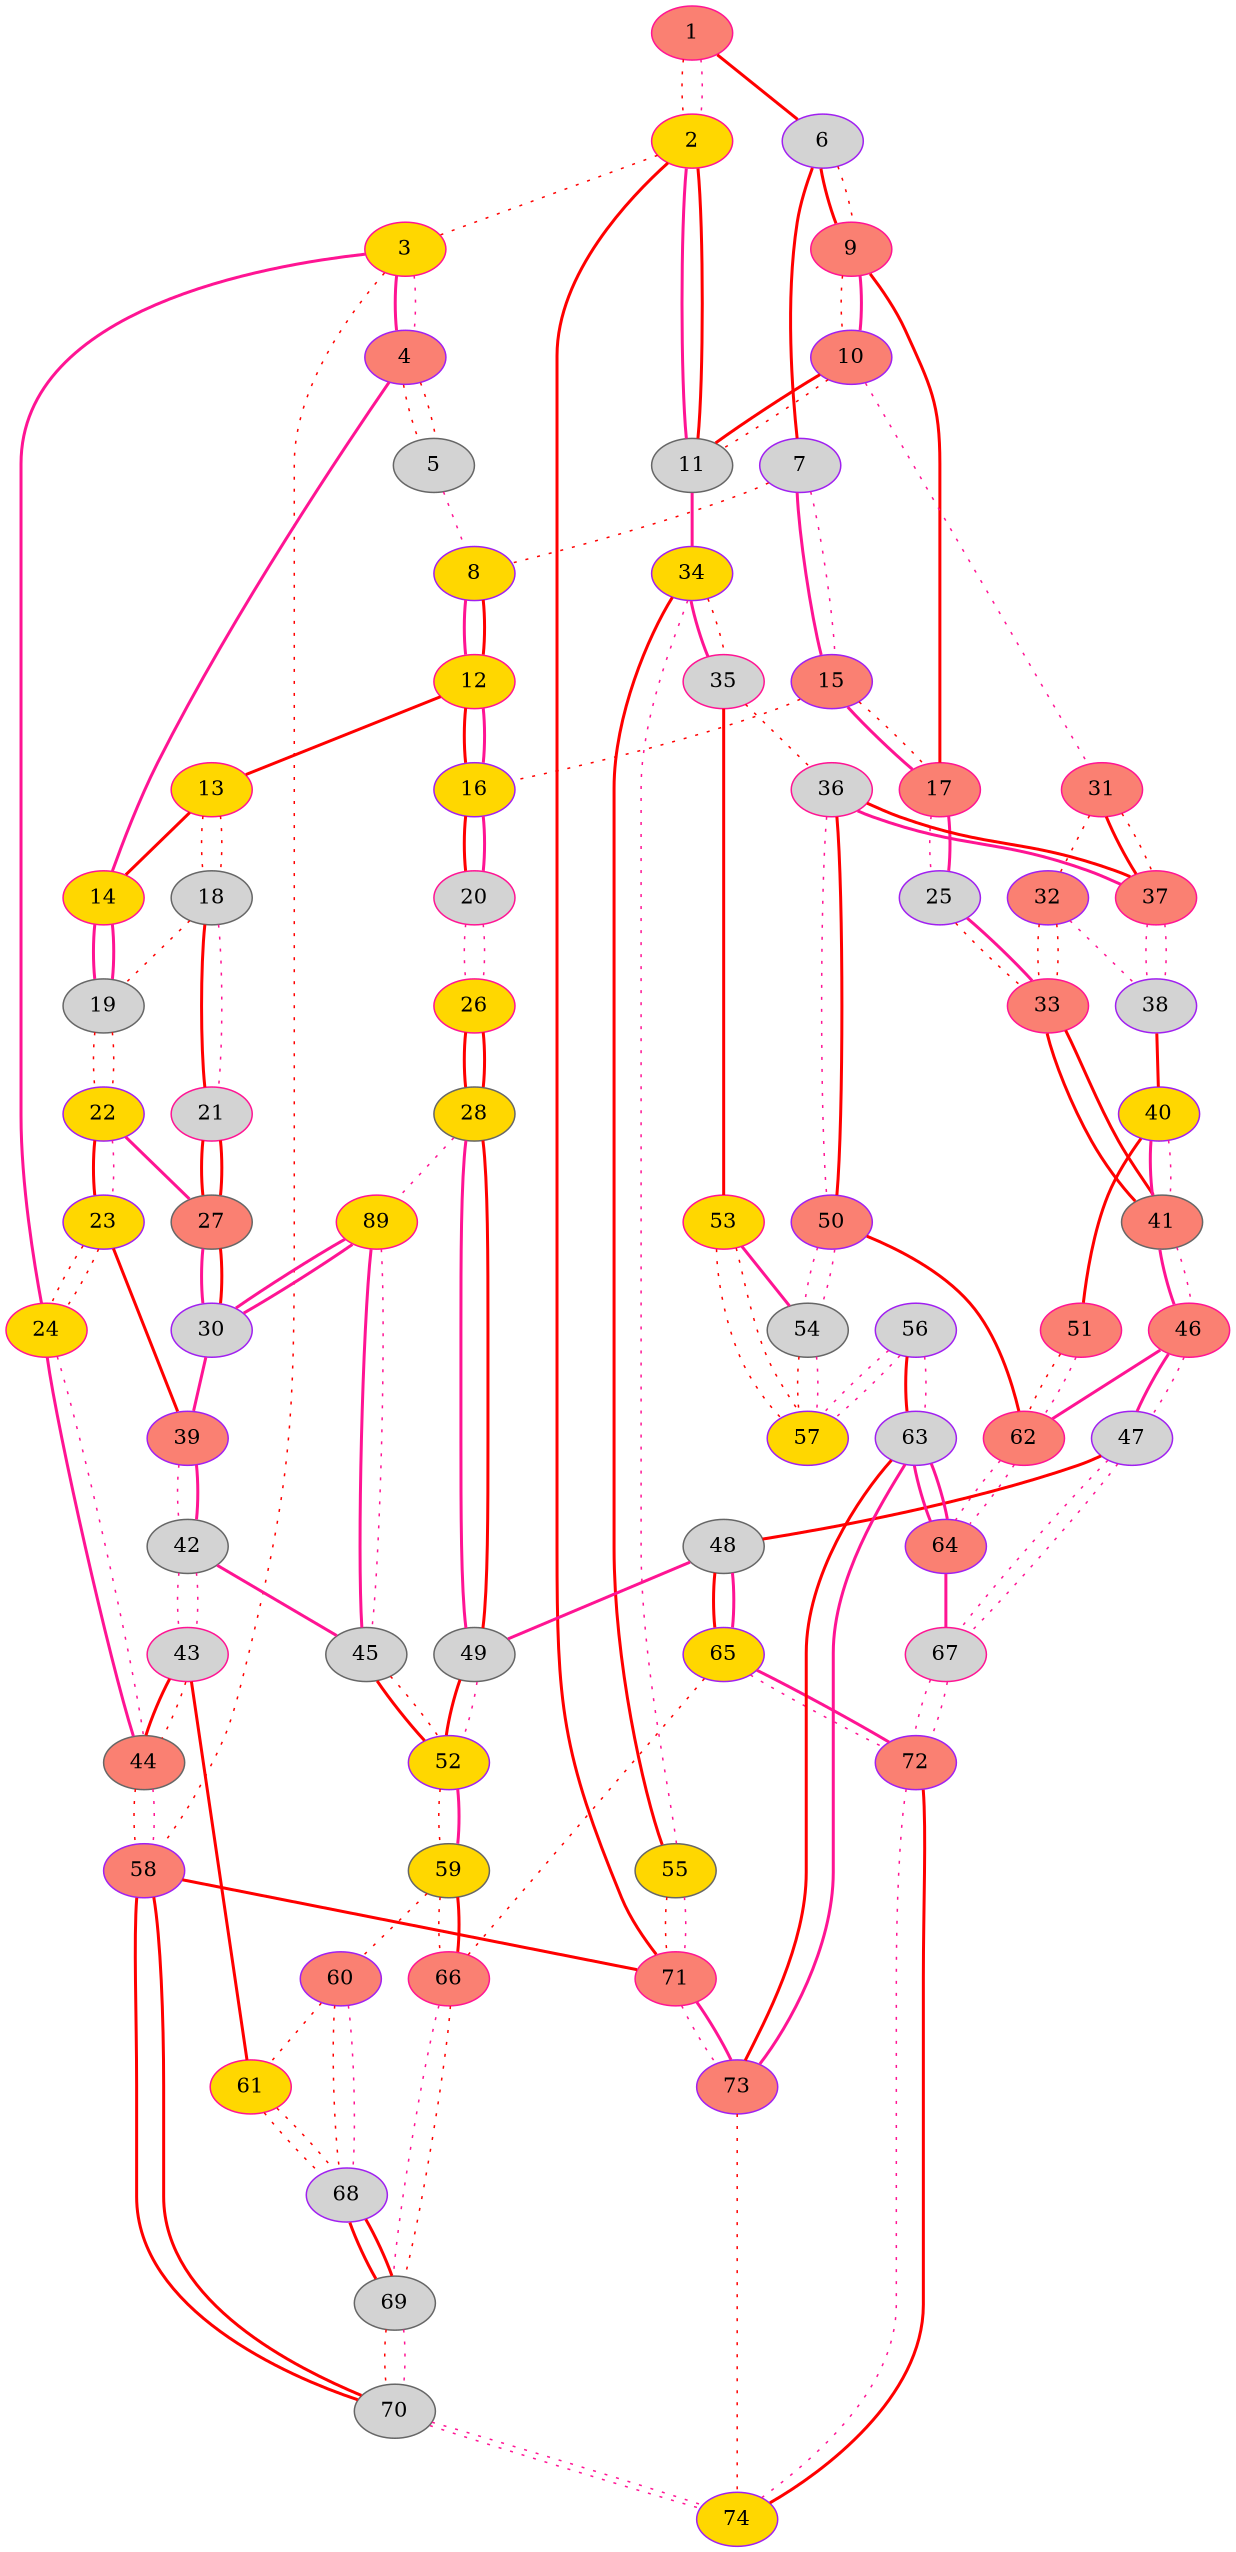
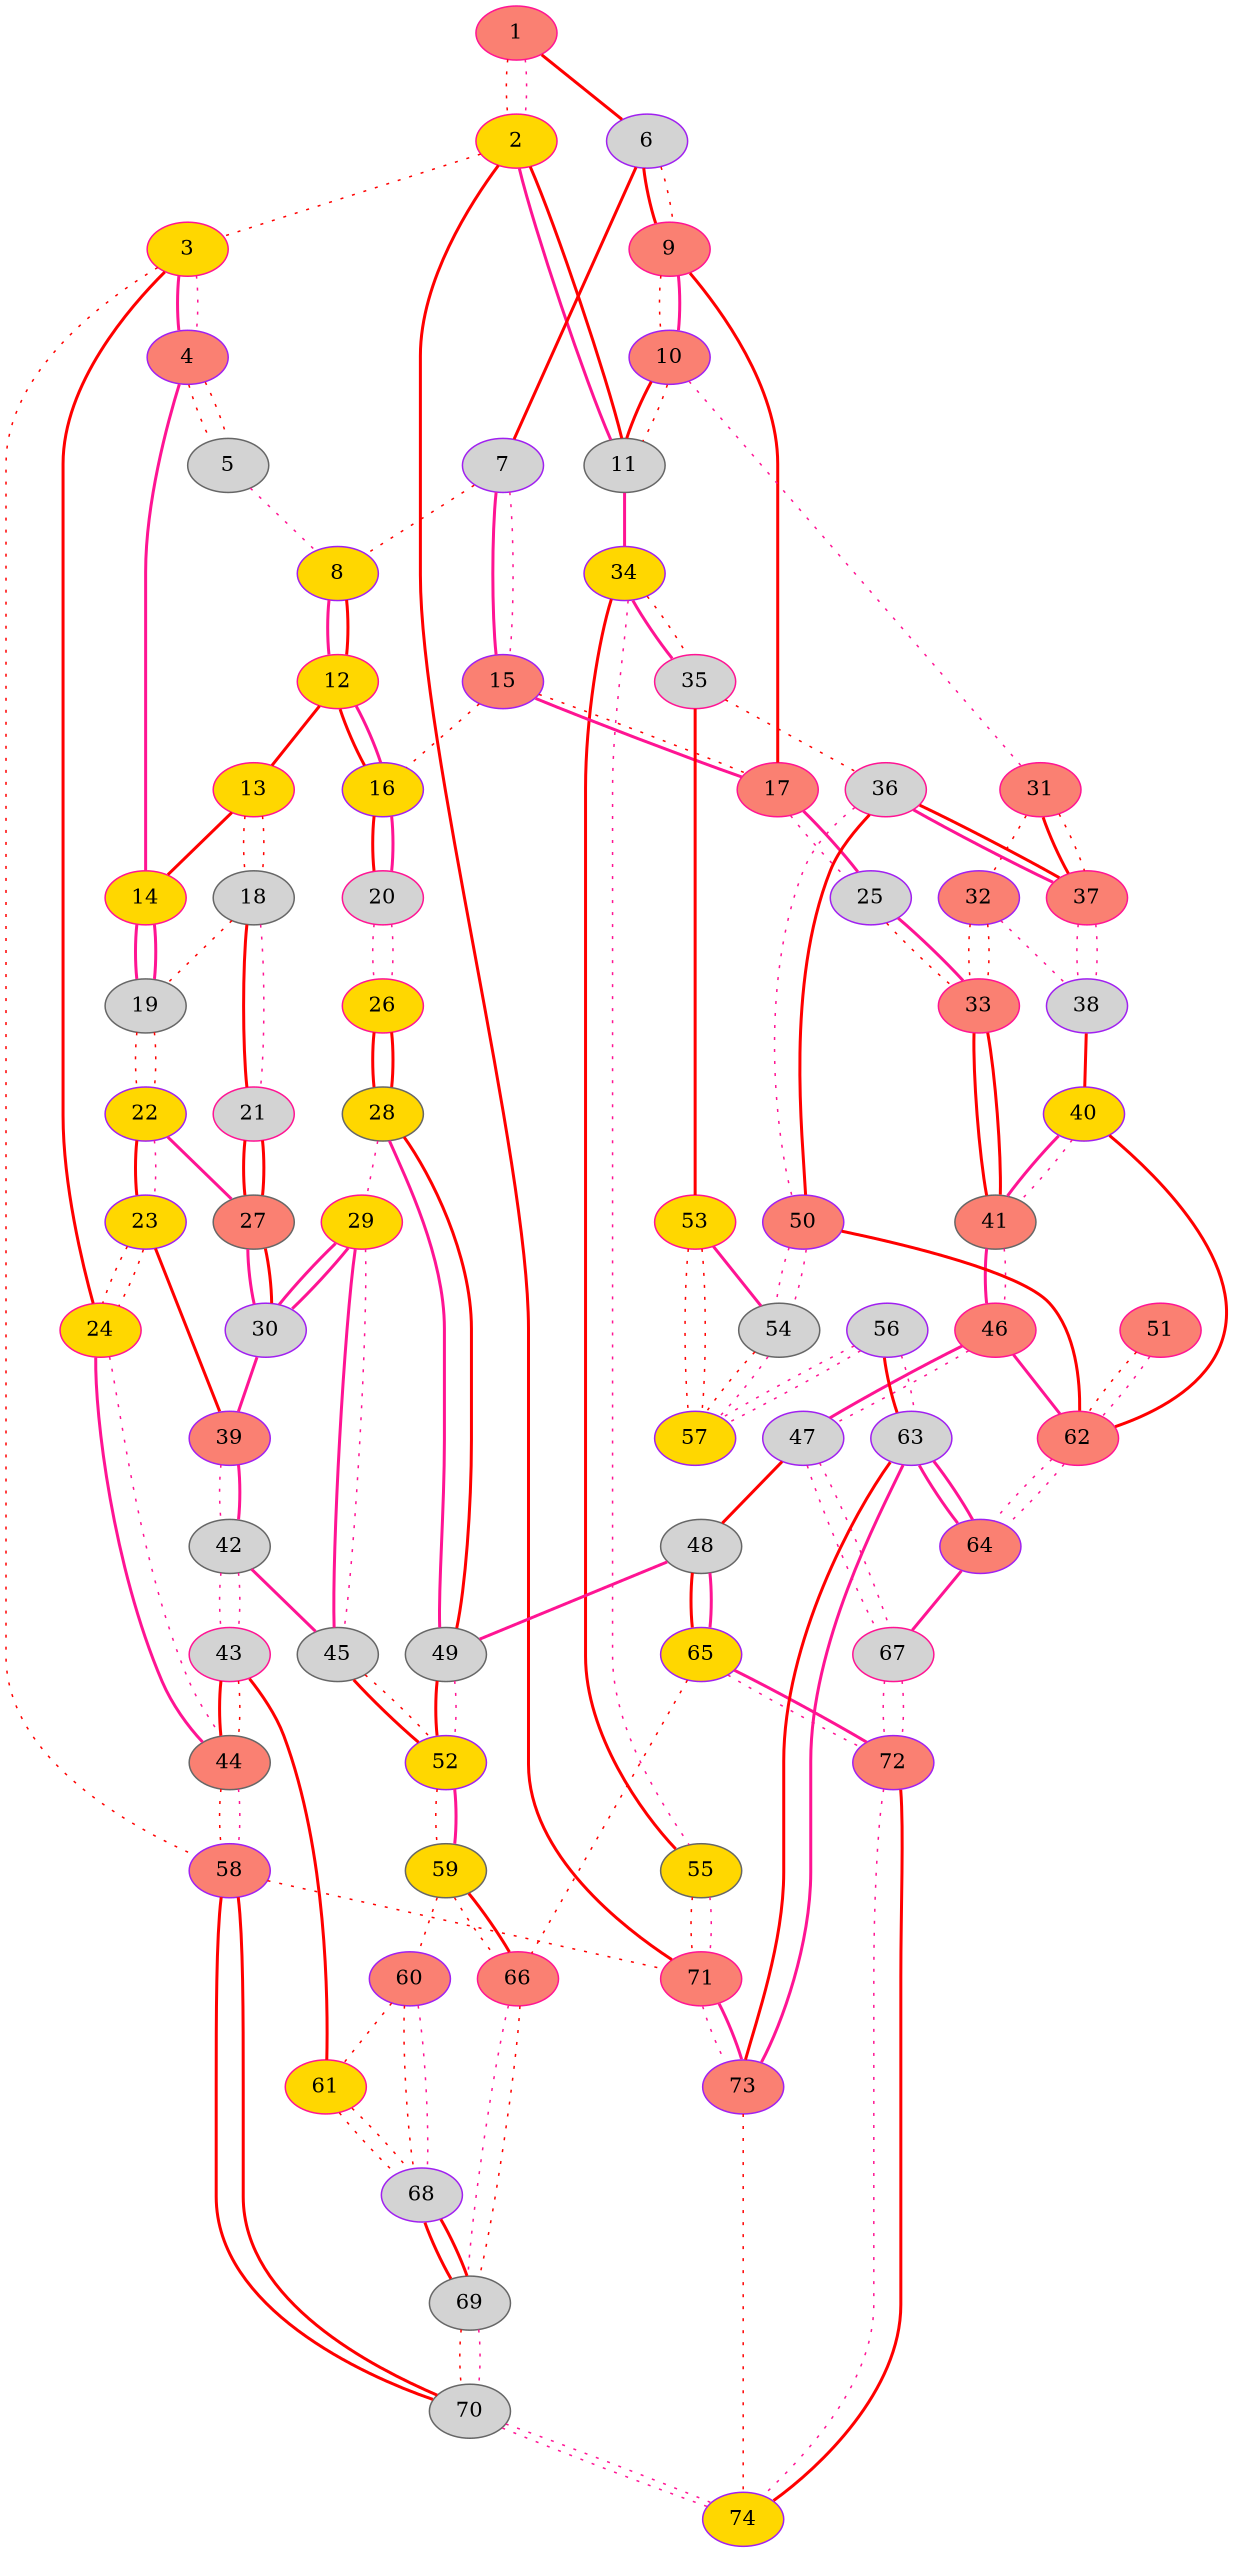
edge "3" -- "24": color deeppink -> red
edge "40" -- "51": now "40" -- "62"
node "89": label "89" -> "29"
edge "58" -- "71": style bold -> dotted
